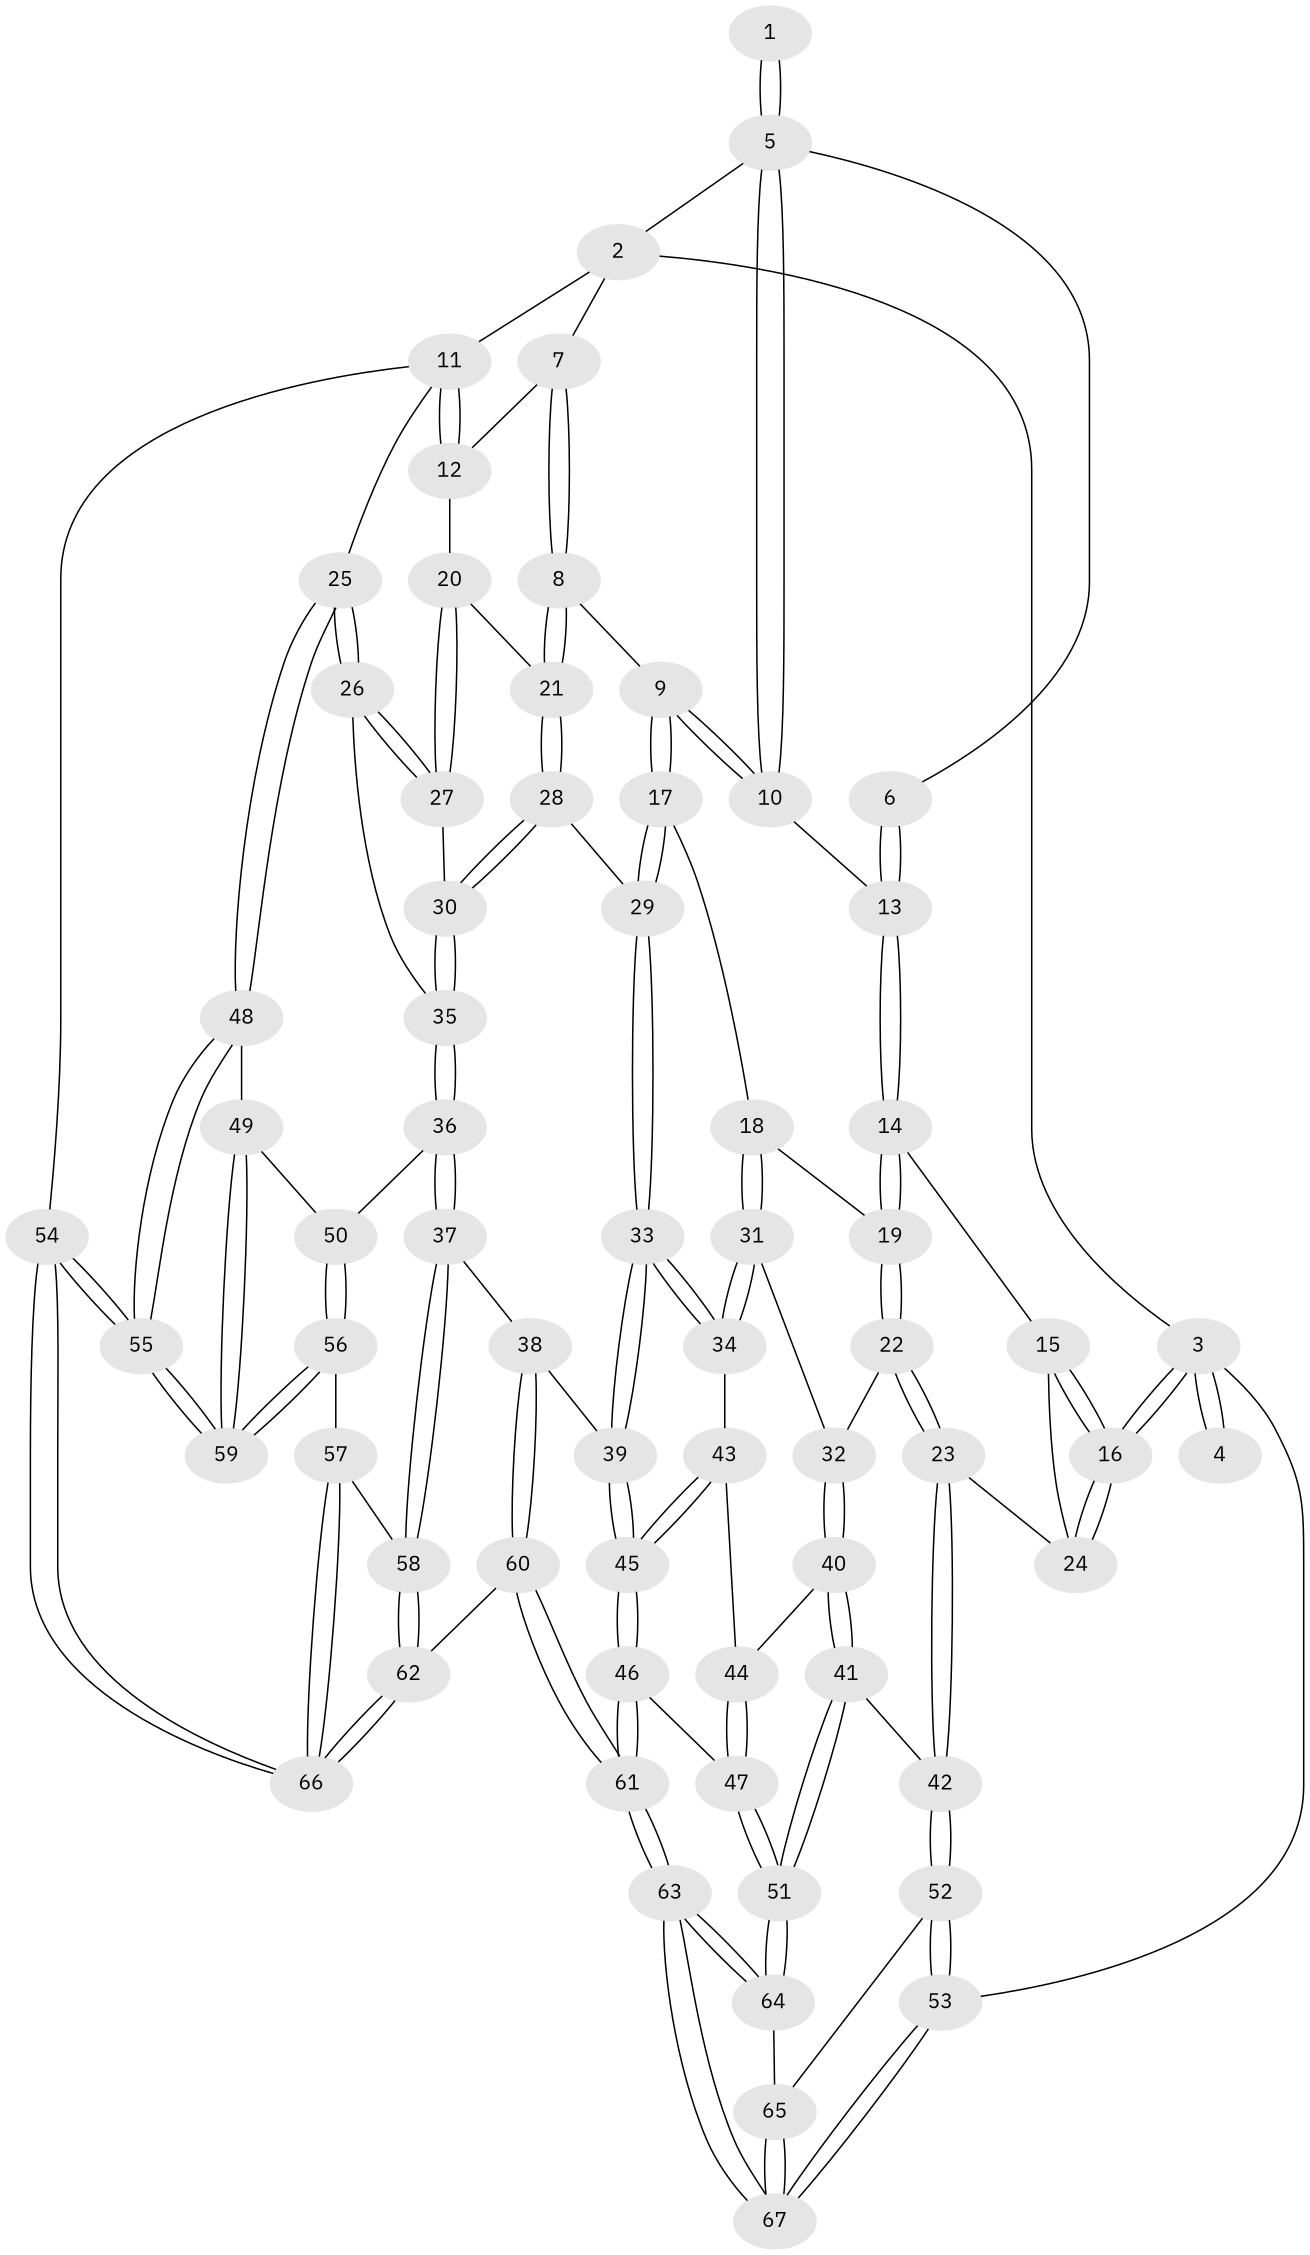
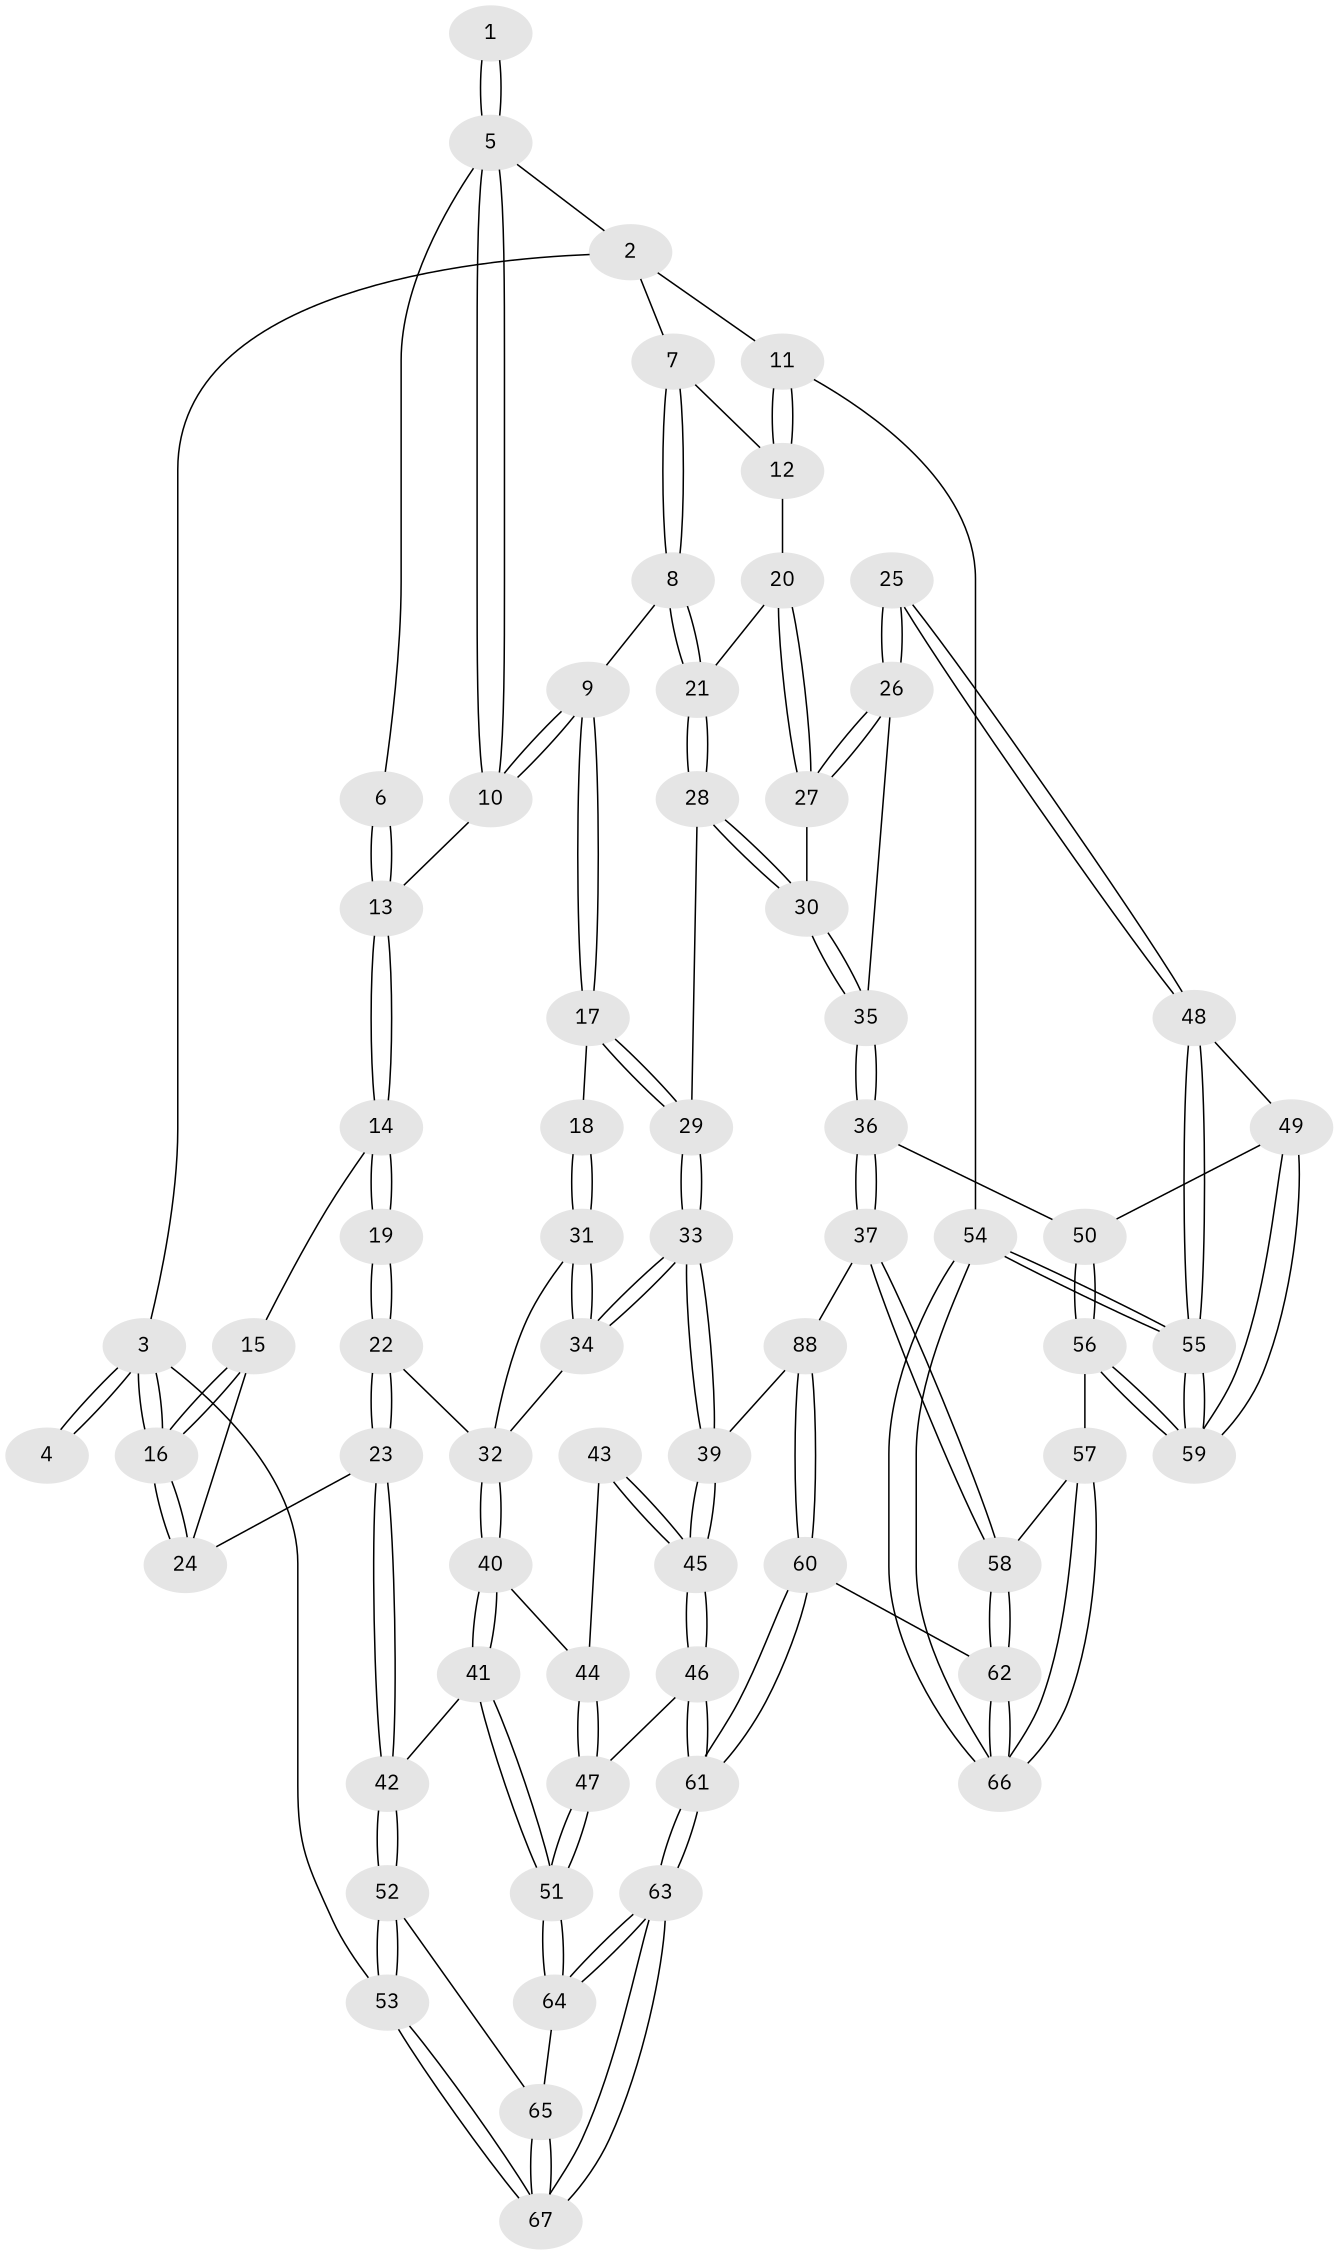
edge "11" -- "25": removed
edge "18" -- "19": removed
node "38": label "38" -> "88"
edge "34" -- "43": now "34" -- "32"
